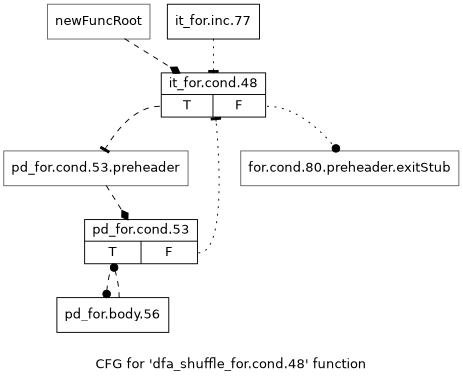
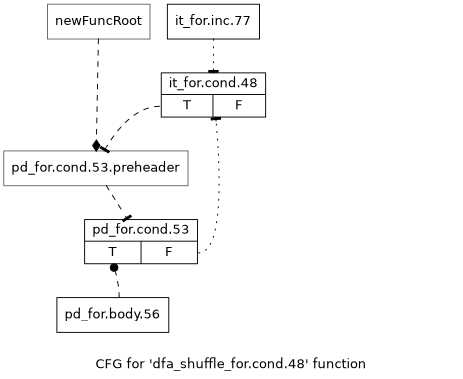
edge "newFuncRoot" -> "it_for.cond.48": now "newFuncRoot" -> "pd_for.cond.53.preheader"
node "for.cond.80.preheader.exitStub": removed
edge "pd_for.cond.53.preheader" -> "pd_for.cond.53": arrowhead diamond -> tee
edge "pd_for.cond.53" -> "pd_for.body.56": removed
